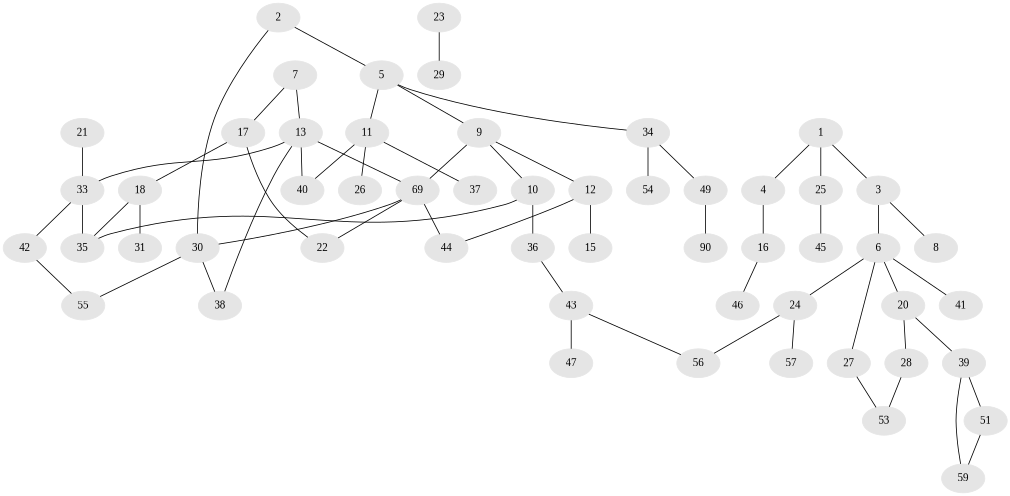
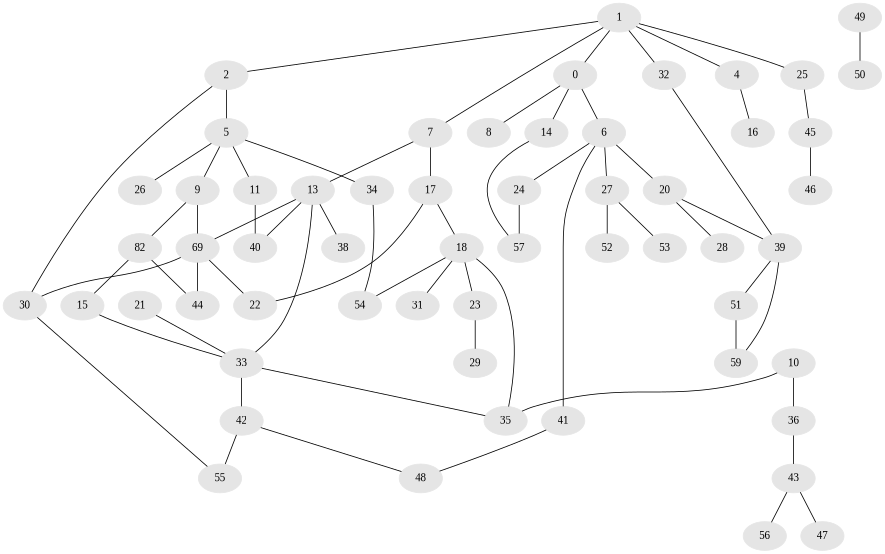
edge "1" -- "2": added
edge "1" -- "7": added
node "32": added
node "14": added
edge "11" -- "26": now "5" -- "26"
edge "9" -- "10": removed
edge "34" -- "49": removed
node "37": removed
node "12": label "12" -> "82"
node "3": label "3" -> "0"
node "52": added
node "90": label "90" -> "50"
edge "30" -- "38": removed
edge "18" -- "54": added
edge "18" -- "23": added
edge "16" -- "46": now "45" -- "46"
edge "24" -- "56": removed
edge "15" -- "33": added
edge "28" -- "53": removed
node "48": added
